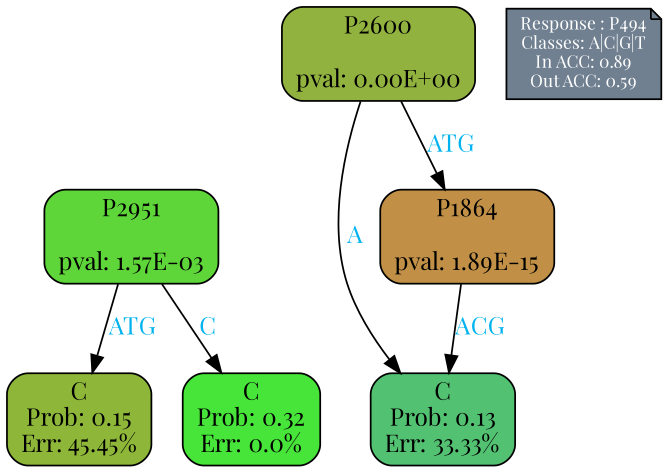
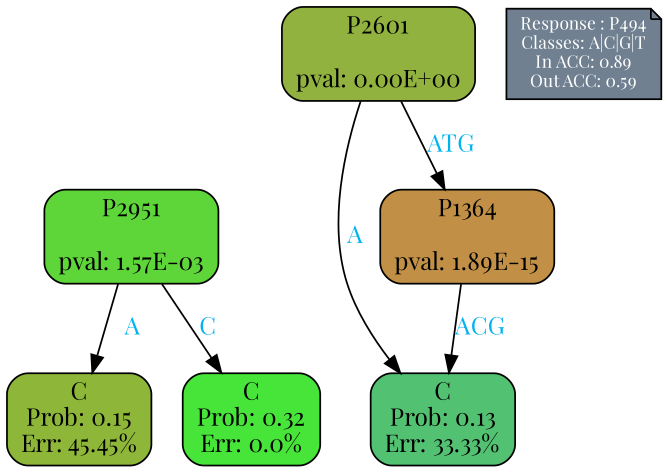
node "P2600 pval: 0.00E+00": label "P2600 pval: 0.00E+00" -> "P2601 pval: 0.00E+00"
node "P1864 pval: 1.89E-15": label "P1864 pval: 1.89E-15" -> "P1364 pval: 1.89E-15"
edge "P2951 pval: 1.57E-03" -> "C Prob: 0.15 Err: 45.45%": label "ATG" -> "A"
